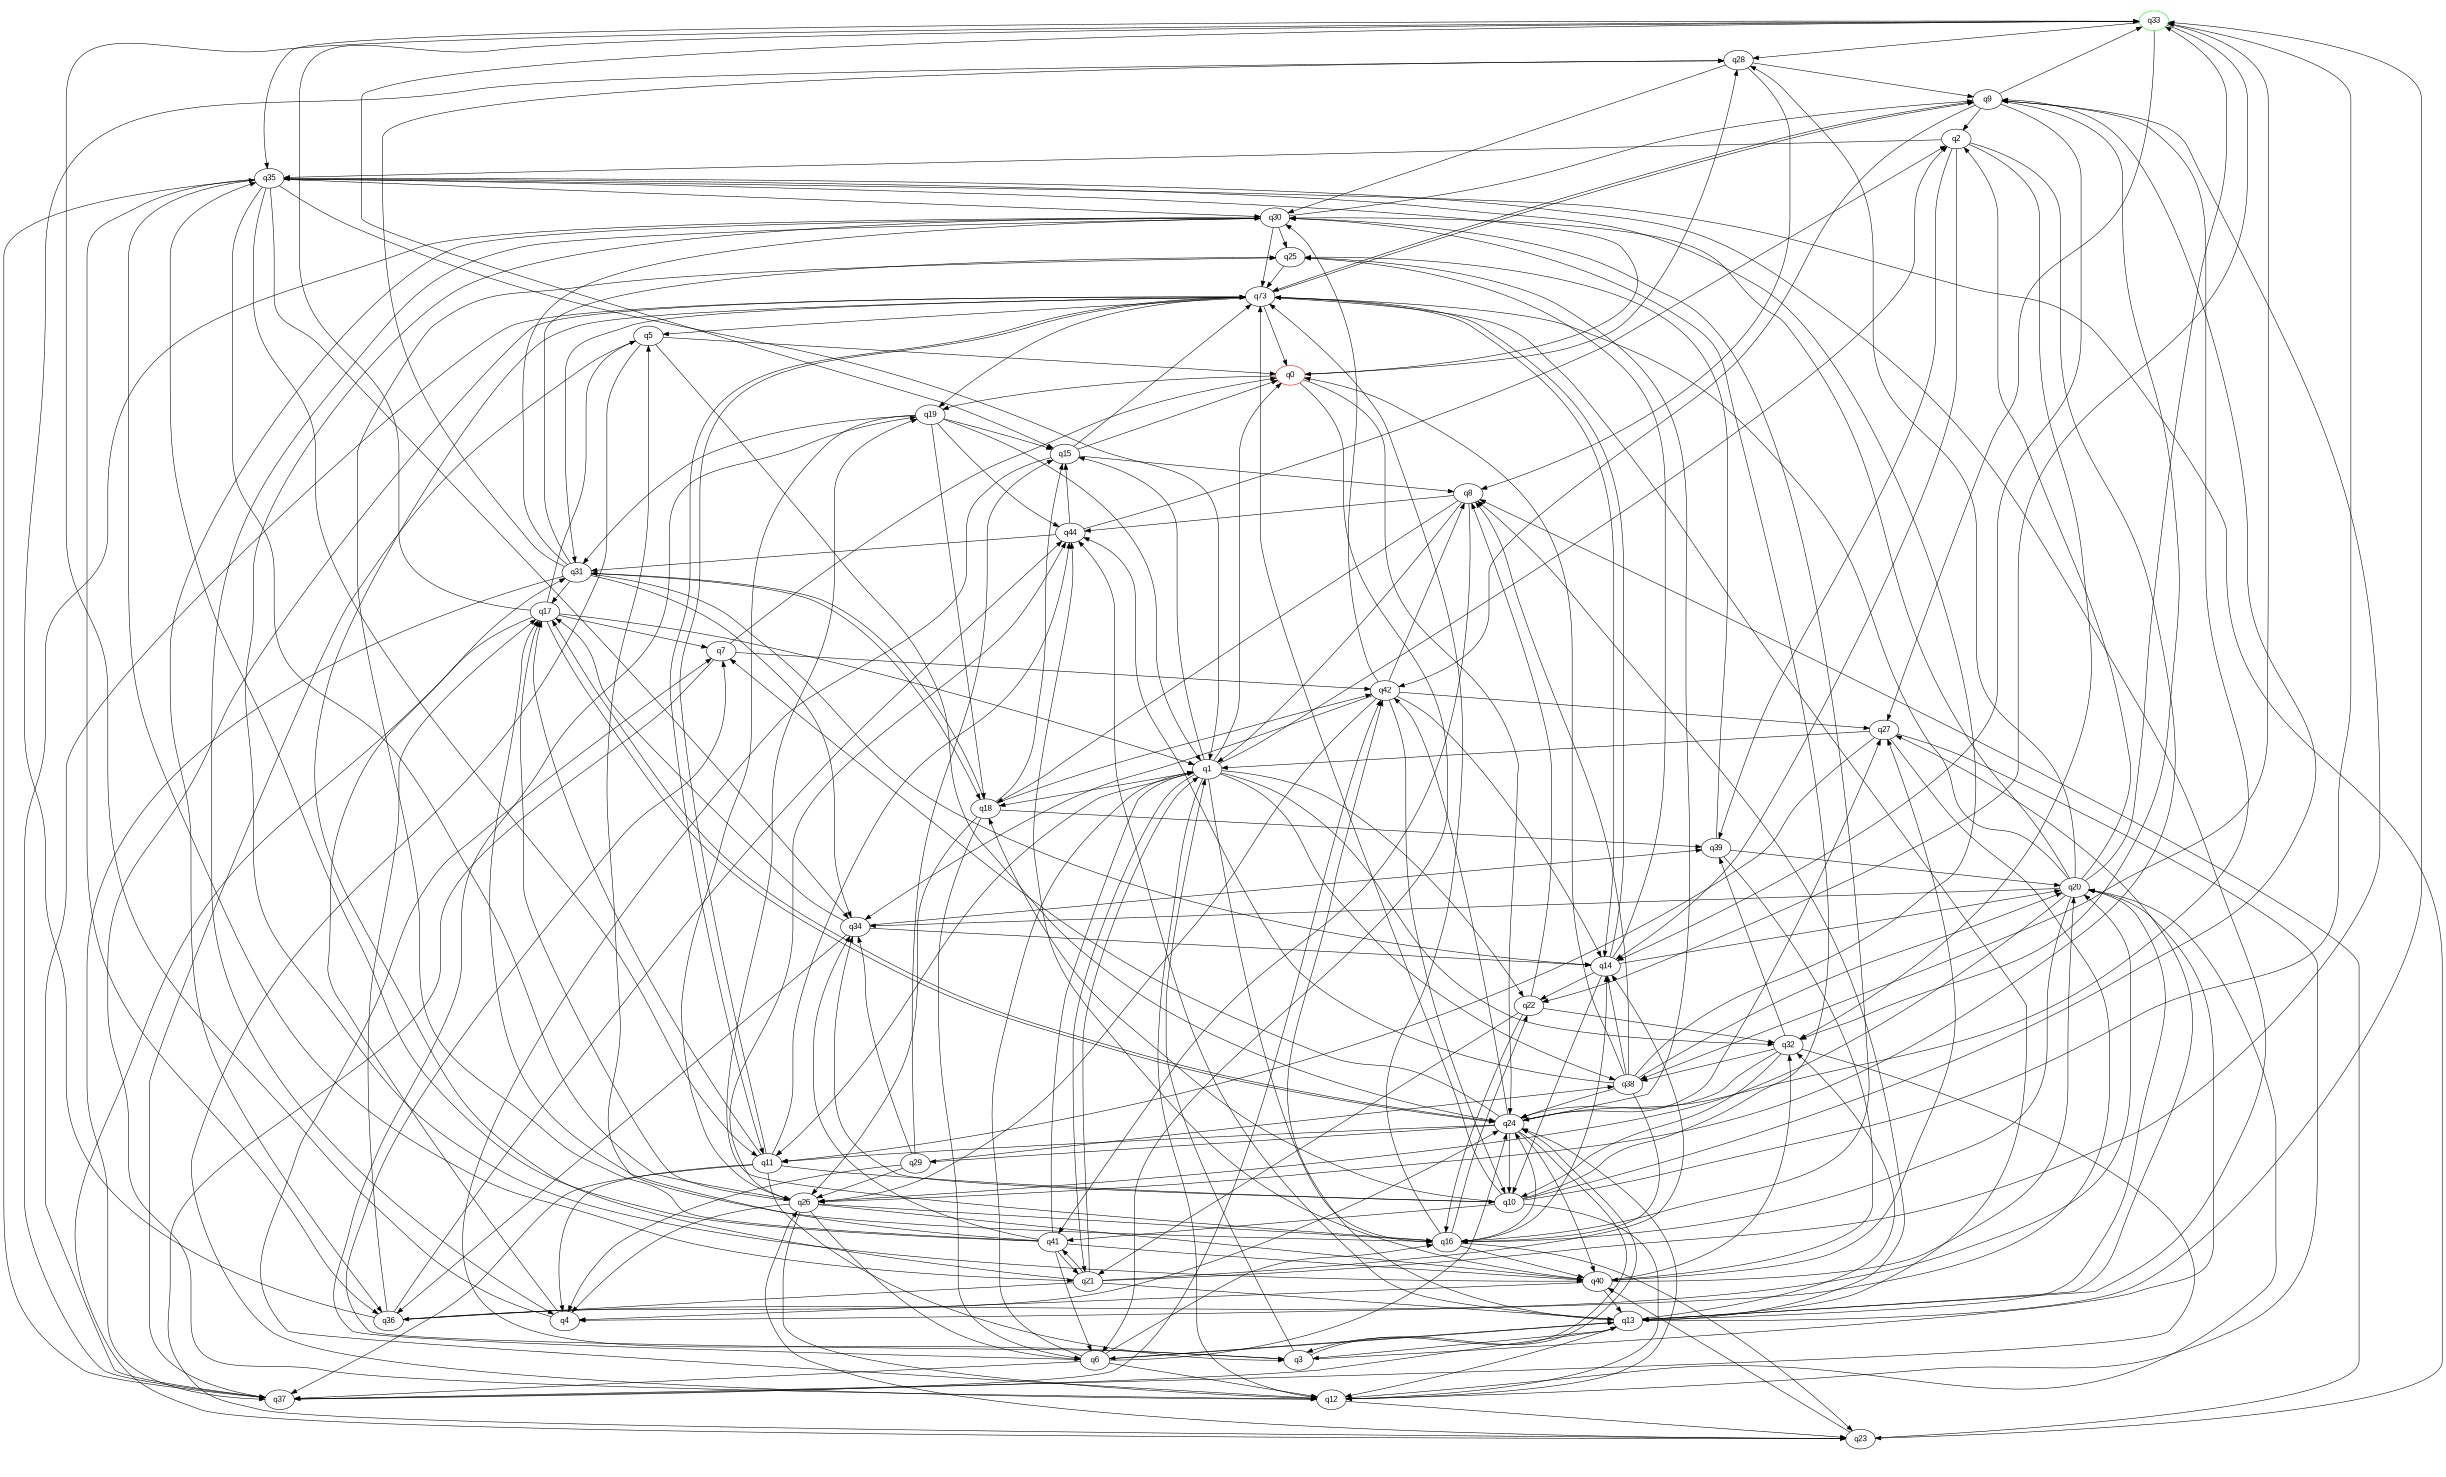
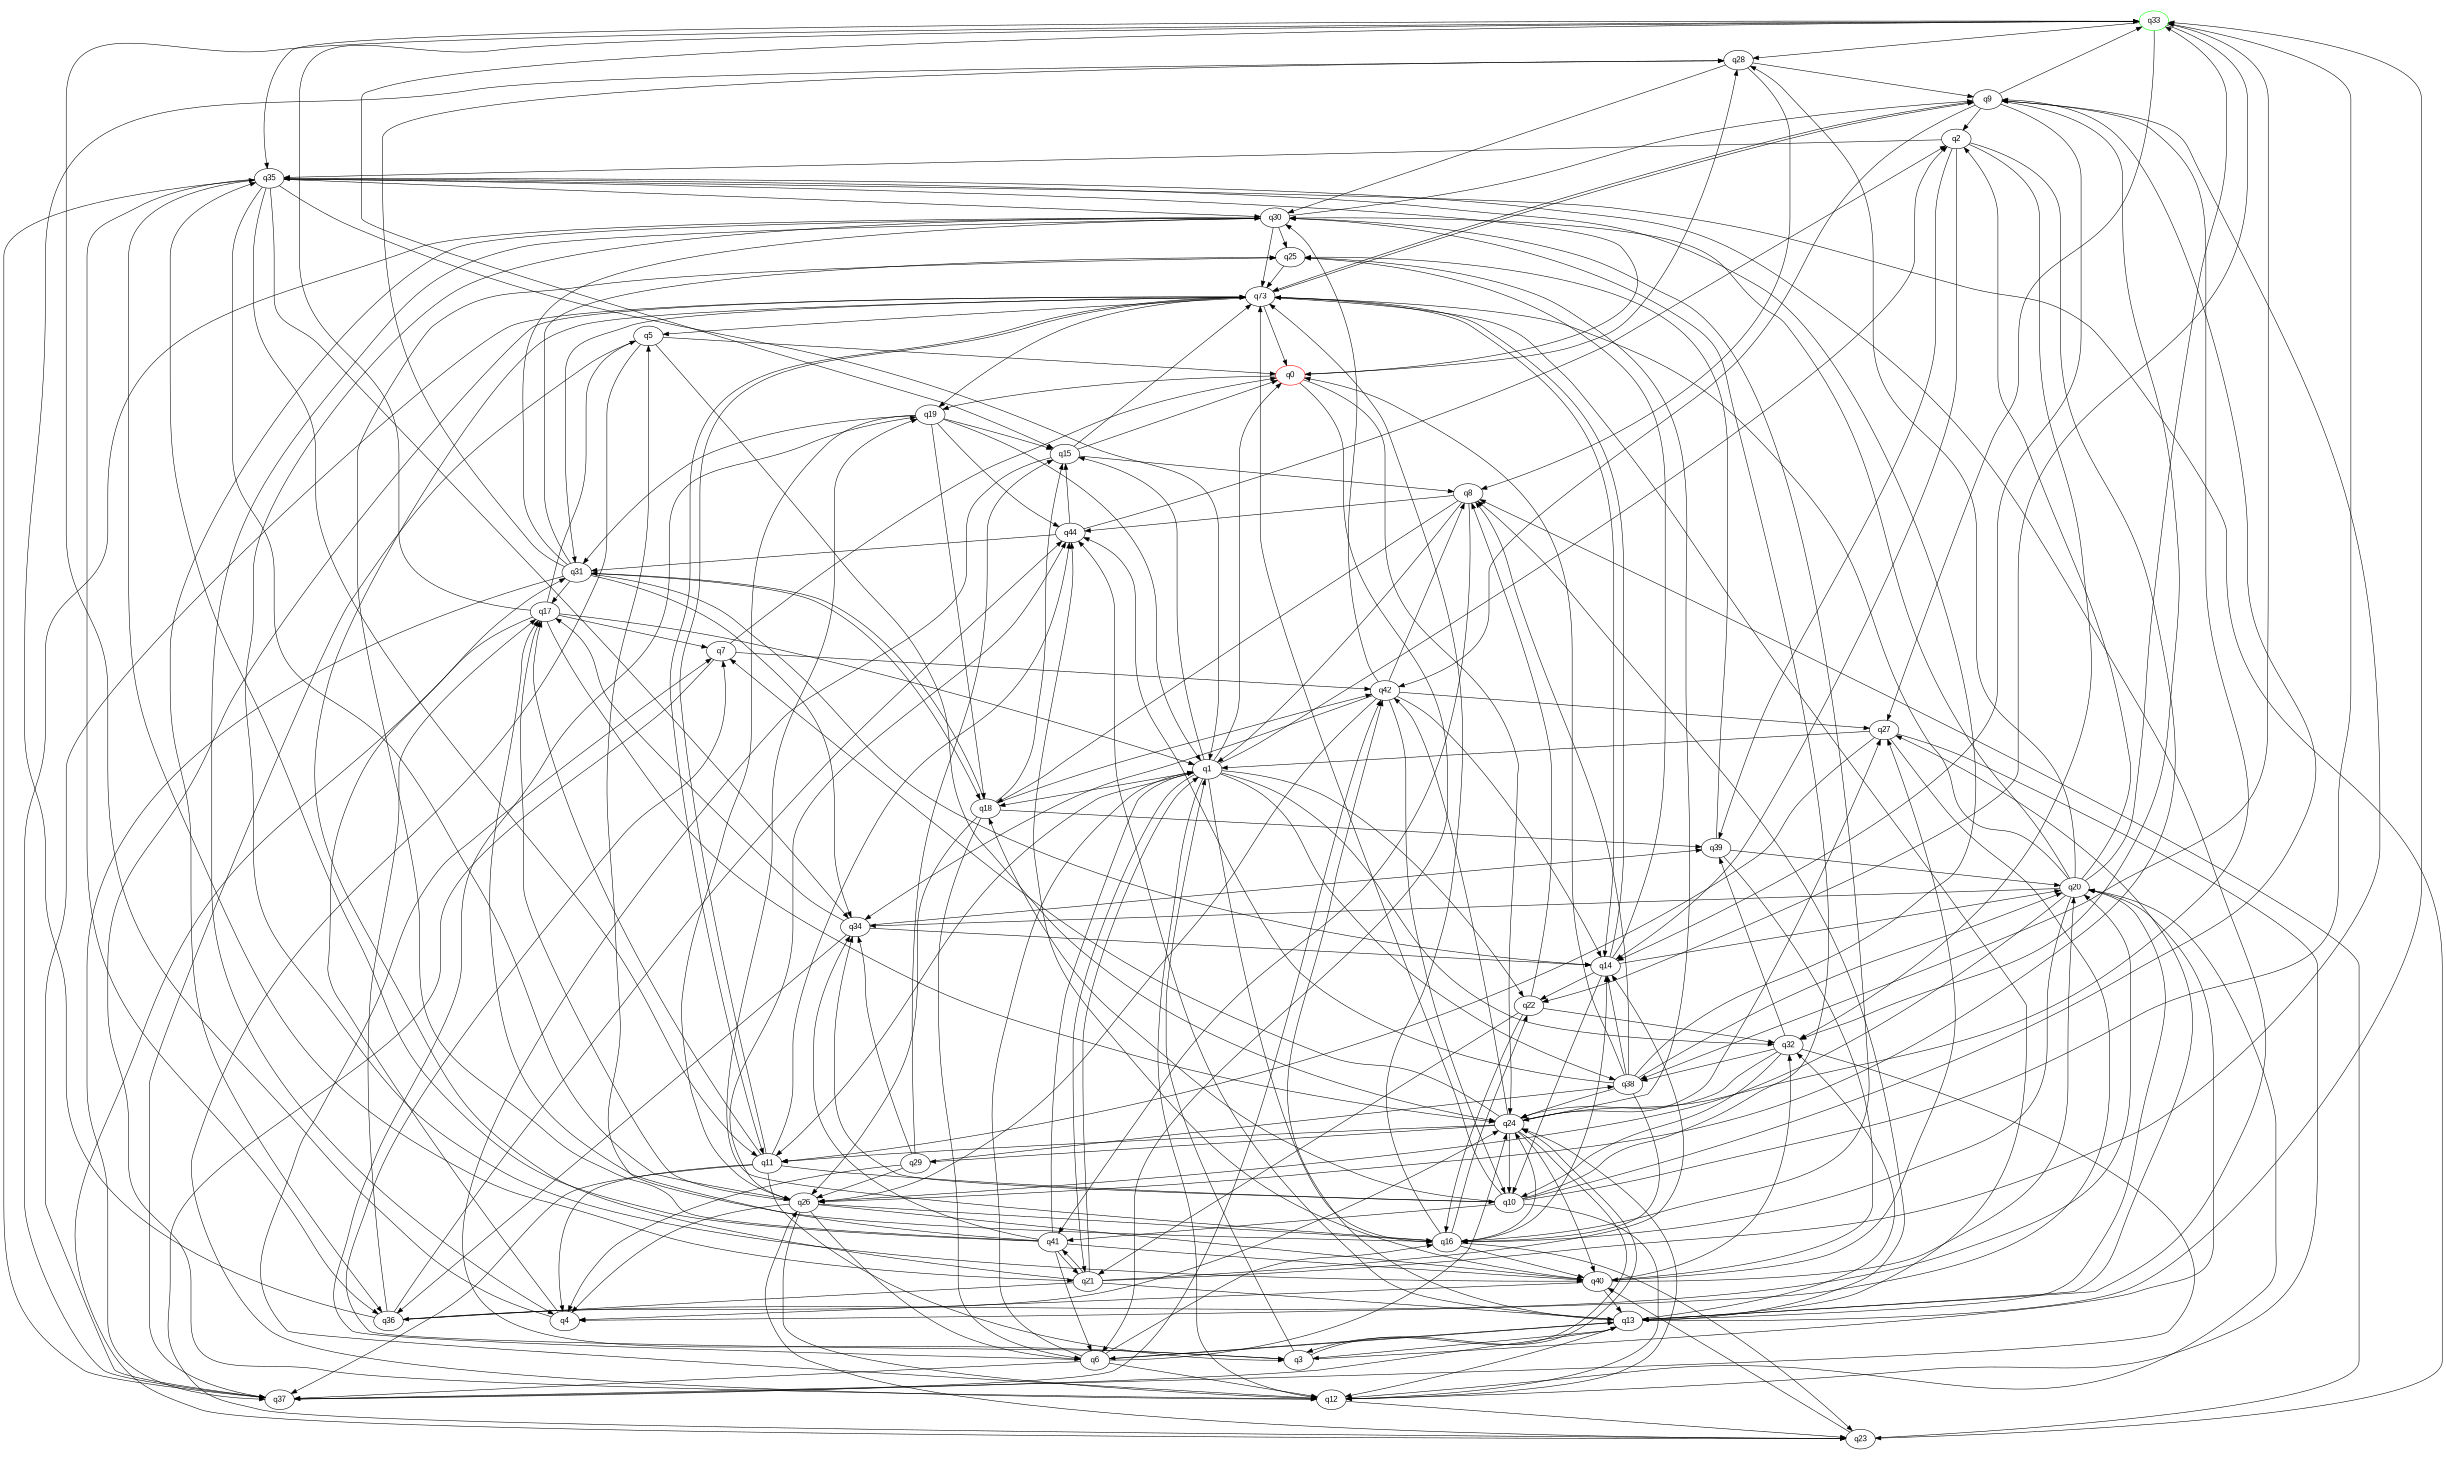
edge "q24" -> "q17": removed
